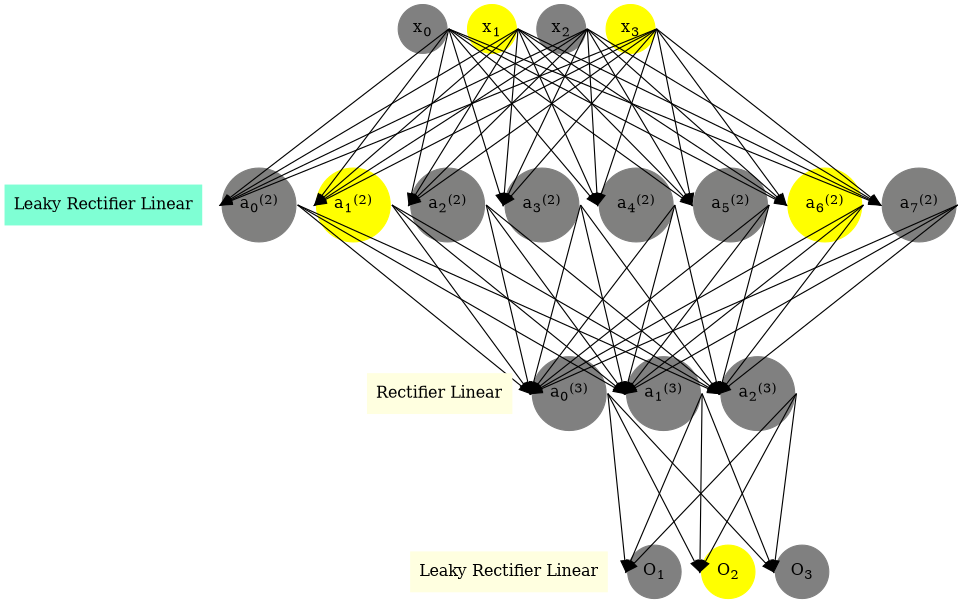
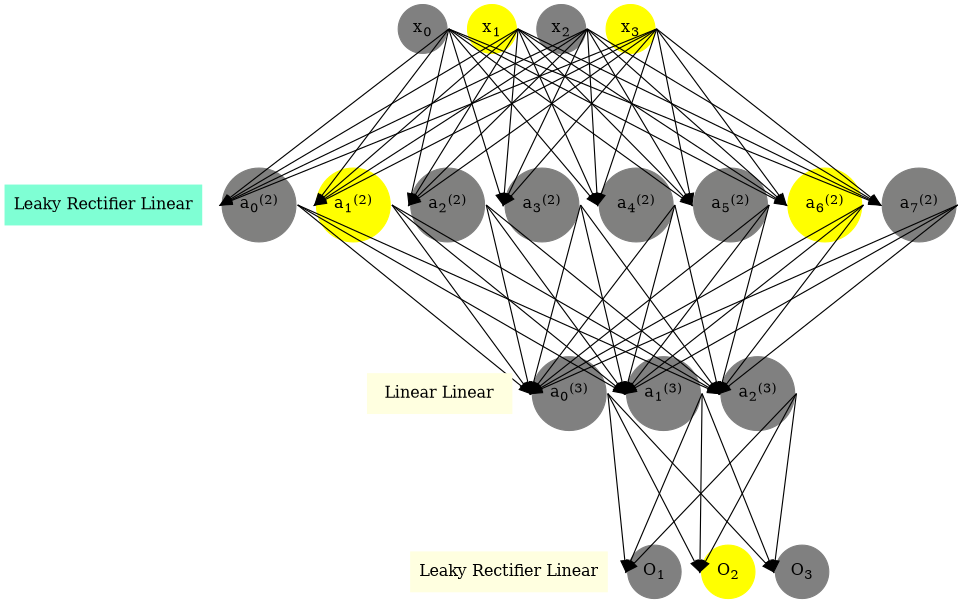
node "Rectifier Linear": label "Rectifier Linear" -> "Linear Linear"
